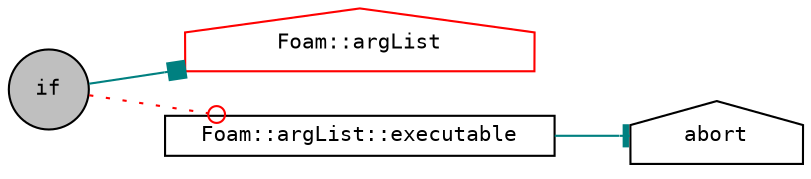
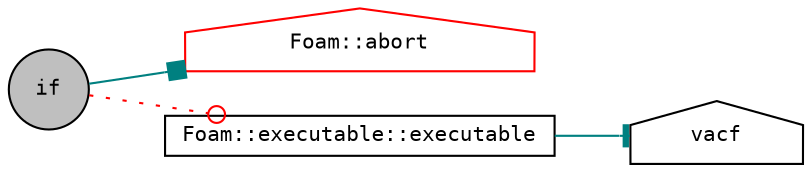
node "Foam::argList": label "Foam::argList" -> "Foam::abort"
node "Foam::argList::executable": label "Foam::argList::executable" -> "Foam::executable::executable"
node "abort": label "abort" -> "vacf"
